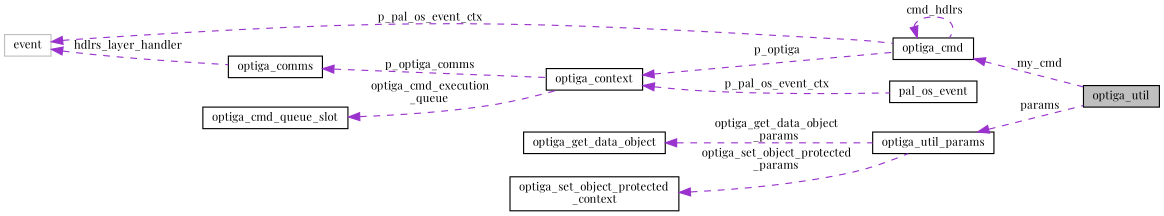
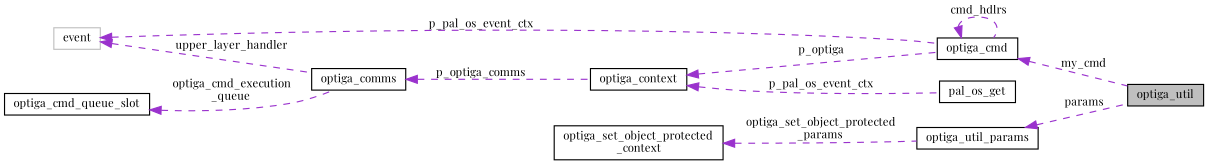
edge "optiga_comms" -> "event": label " hdlrs_layer_handler" -> " upper_layer_handler"
node "pal_os_event": label "pal_os_event" -> "pal_os_get"
edge "optiga_context" -> "optiga_cmd_queue_slot": now "optiga_comms" -> "optiga_cmd_queue_slot"
node "optiga_get_data_object": removed
